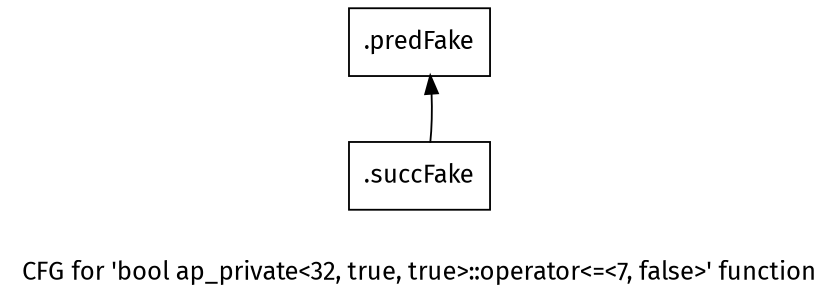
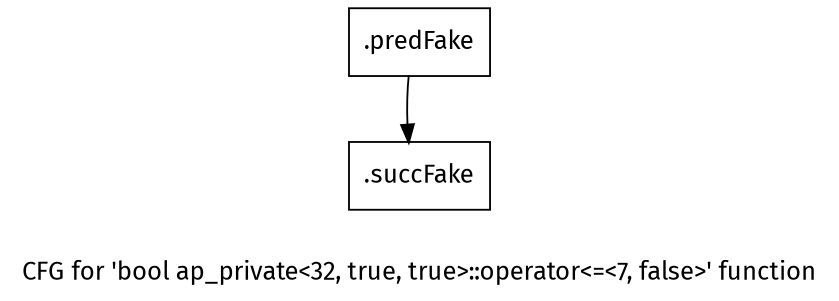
edge ".succFake" -> ".predFake": reversed
